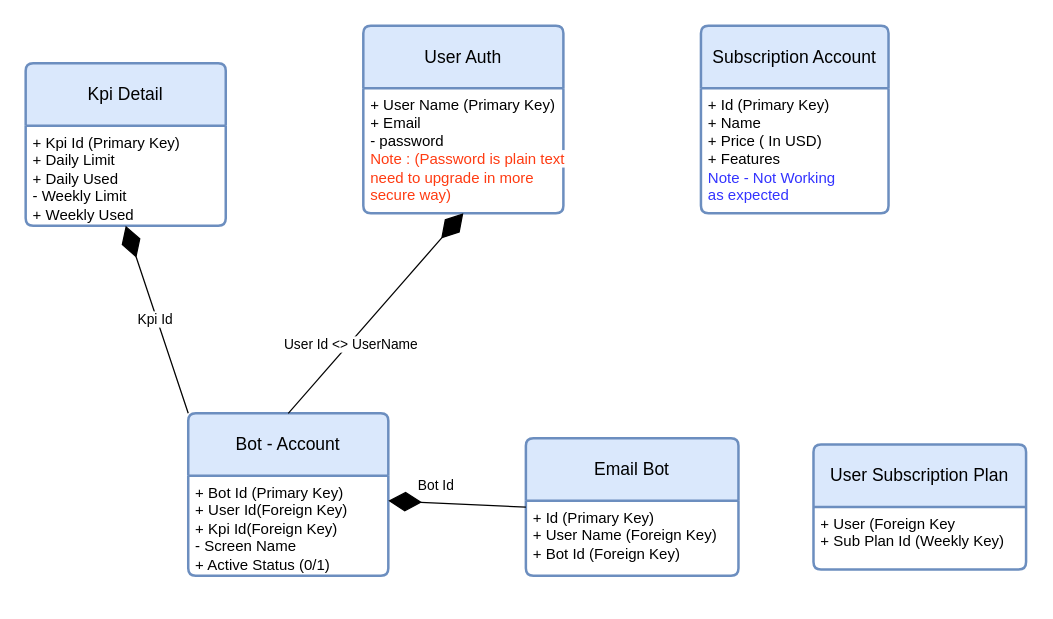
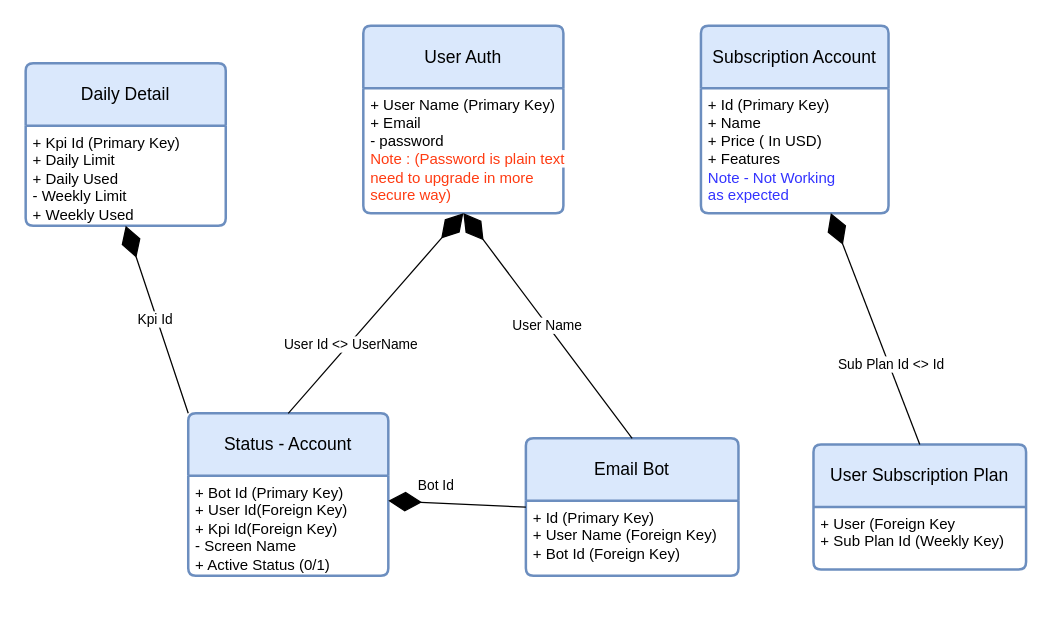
node "Kpi Detail": label "Kpi Detail" -> "Daily Detail"
edge "Email Bot" -> "User Auth": added, label "User Name"
edge "User Subscription Plan" -> "Subscription Account": added, label "Sub Plan Id <> Id"
node "Bot - Account": label "Bot - Account" -> "Status - Account"
